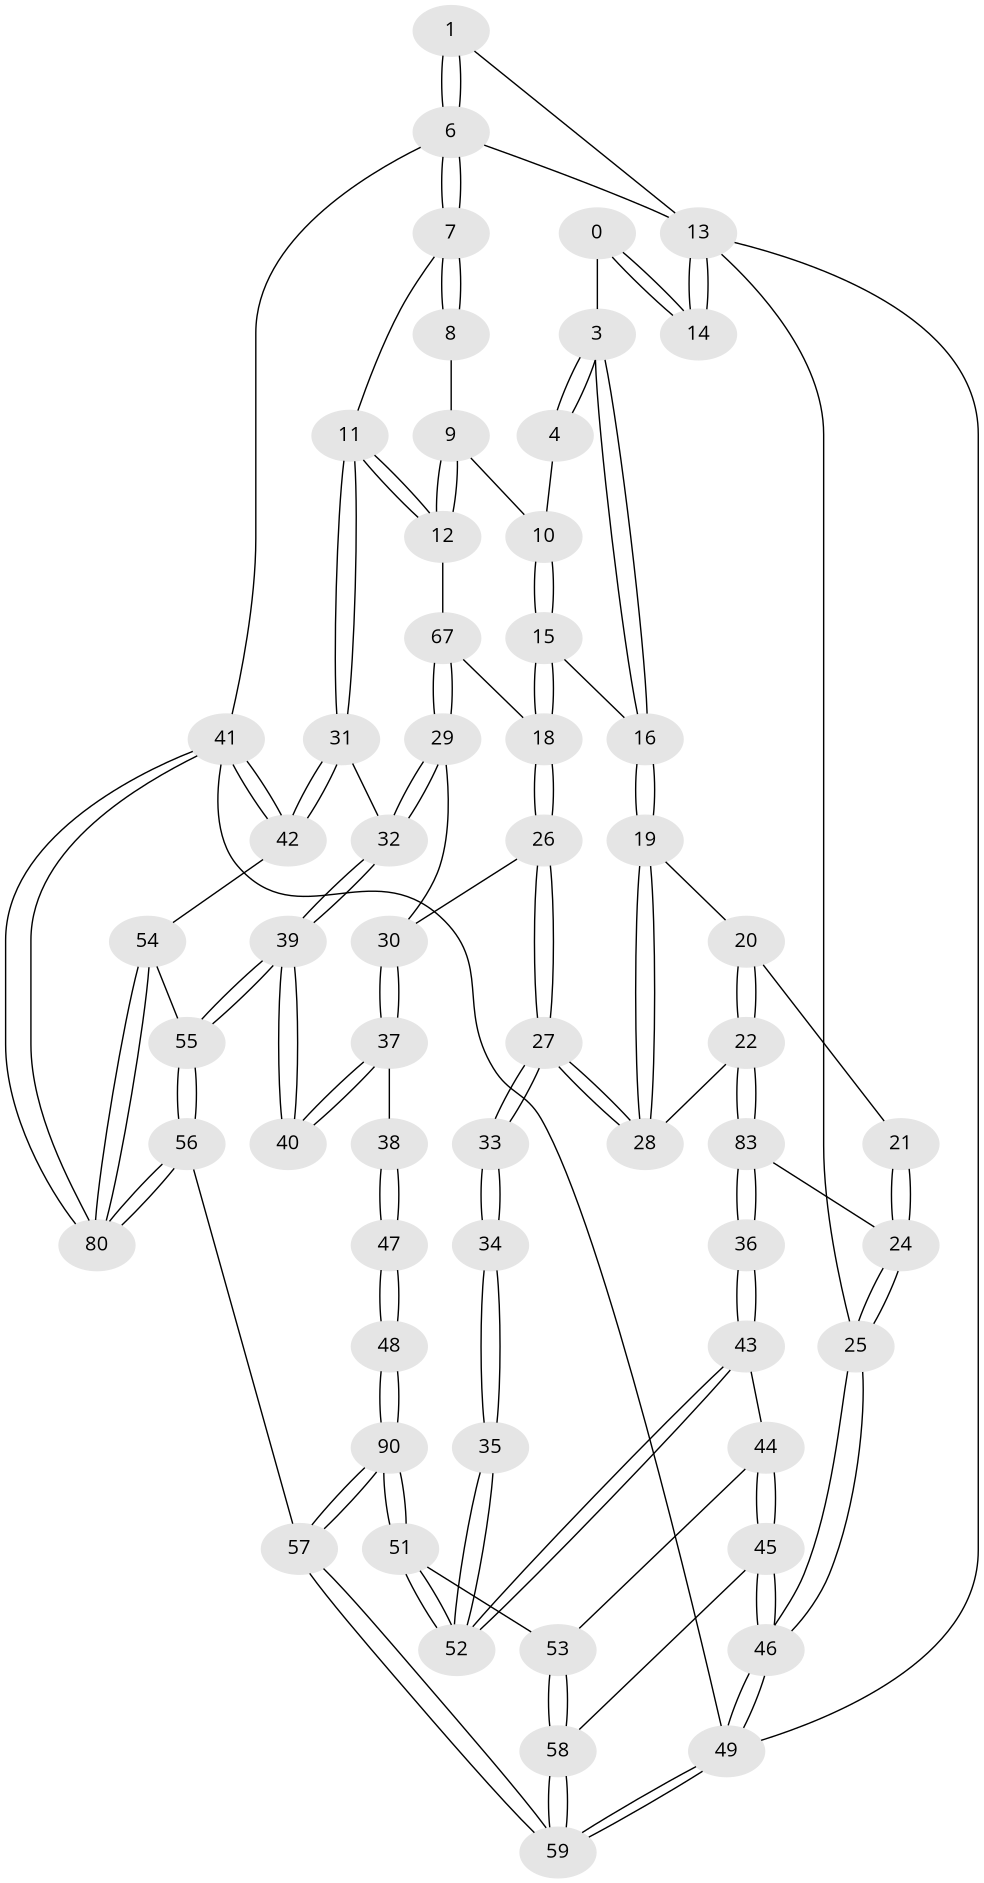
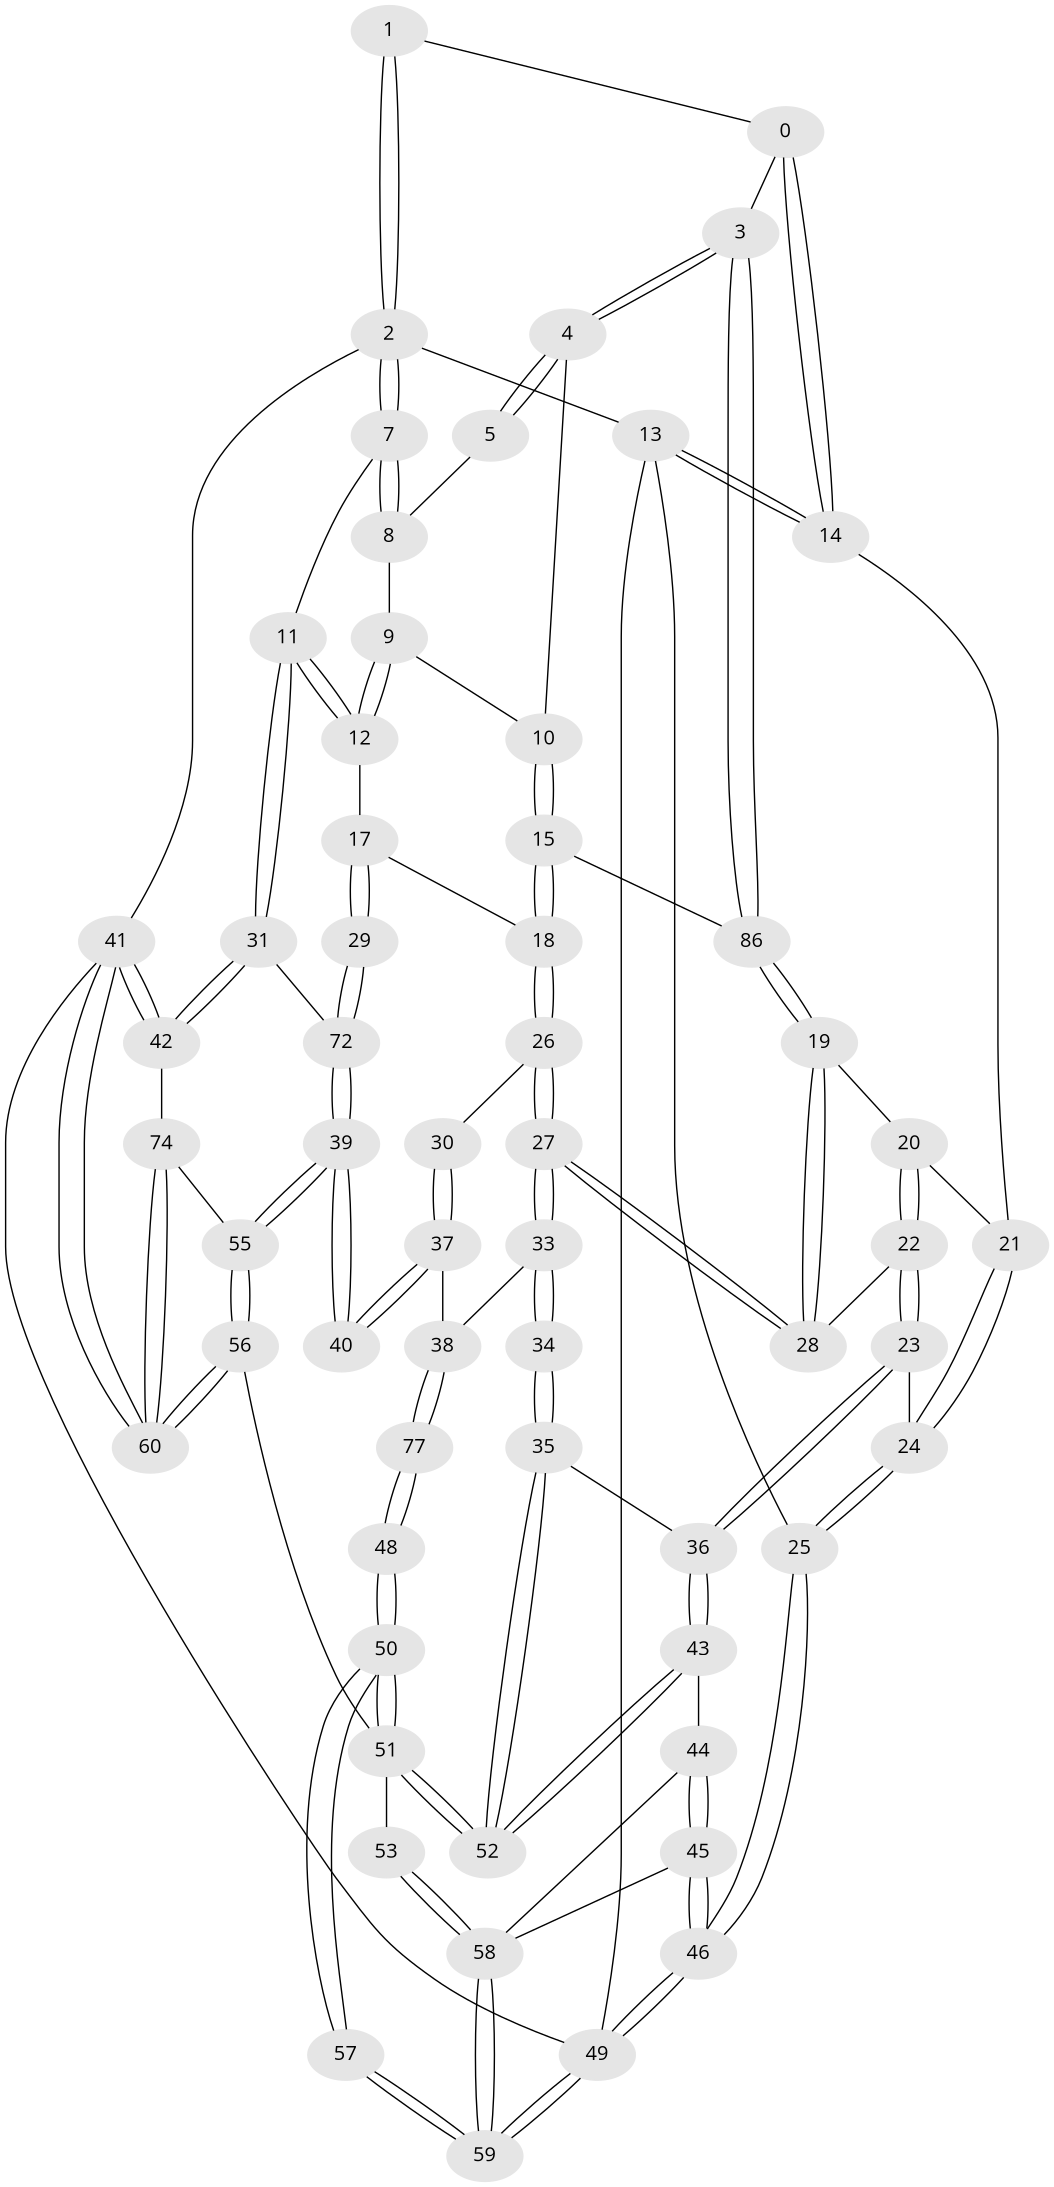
node "6": label "6" -> "2"
edge "1" -- "13": now "1" -- "0"
node "5": added
node "67": label "67" -> "17"
node "16": label "16" -> "86"
node "32": label "32" -> "72"
edge "29" -- "30": removed
edge "14" -- "21": added
node "54": label "54" -> "74"
node "83": label "83" -> "23"
node "80": label "80" -> "60"
node "47": label "47" -> "77"
edge "33" -- "38": added
edge "56" -- "57": now "56" -- "51"
node "90": label "90" -> "50"
edge "35" -- "36": added
edge "44" -- "53": now "44" -- "58"
